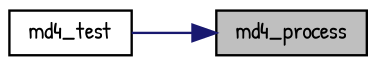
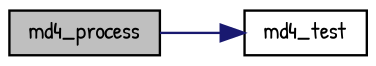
edge "md4_test" -> "md4_process": reversed
